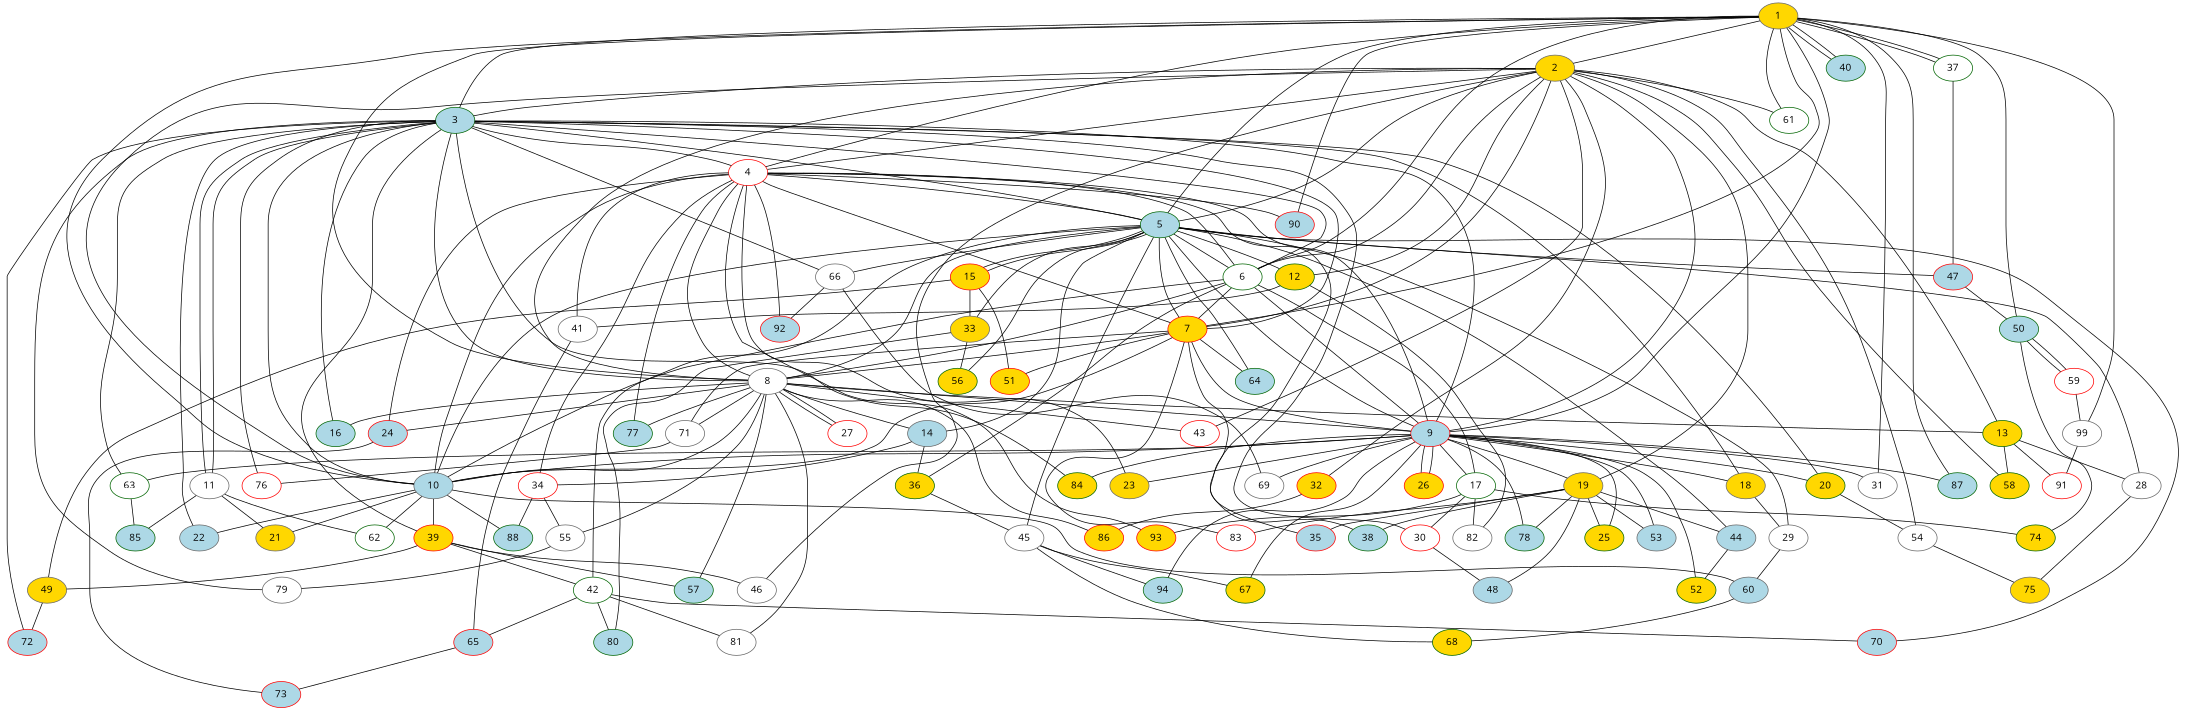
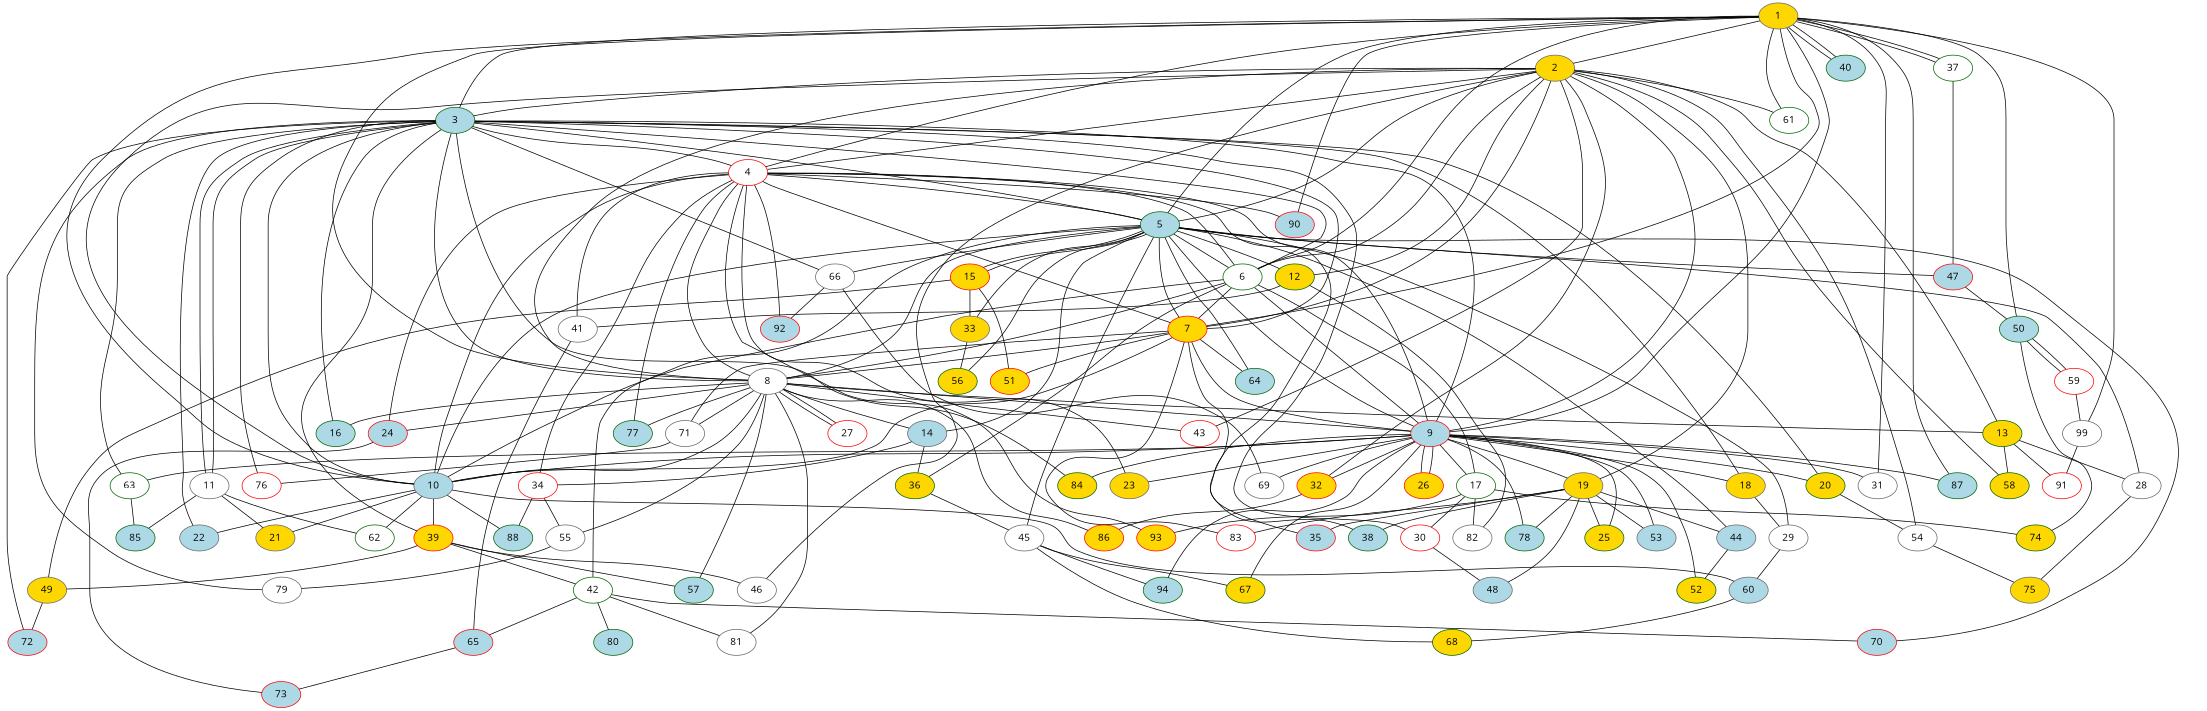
edge "33" -- "80": removed
edge "9" -- "32": added
